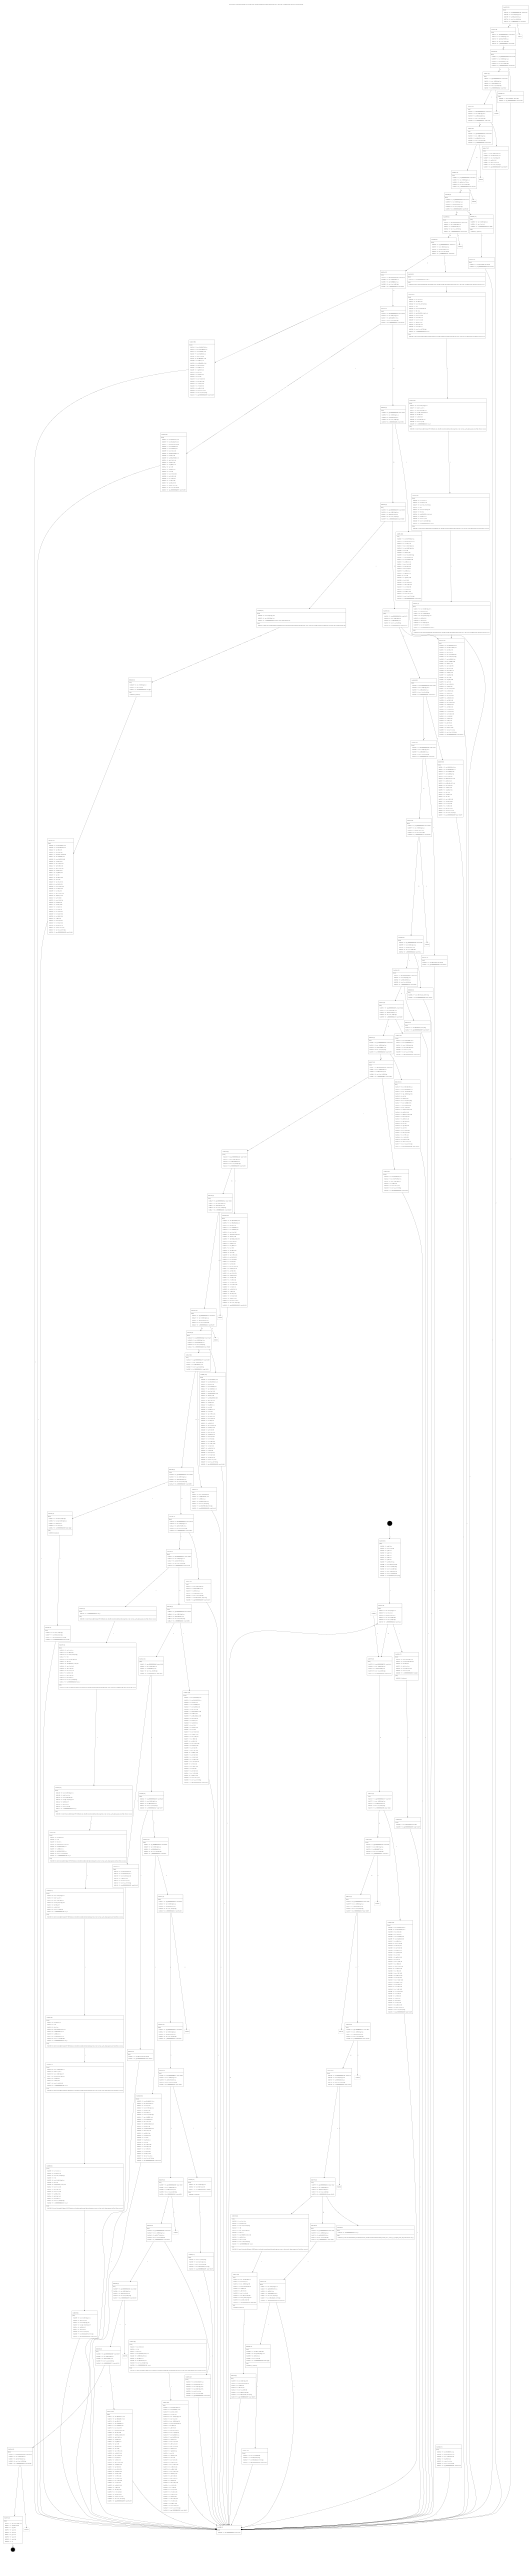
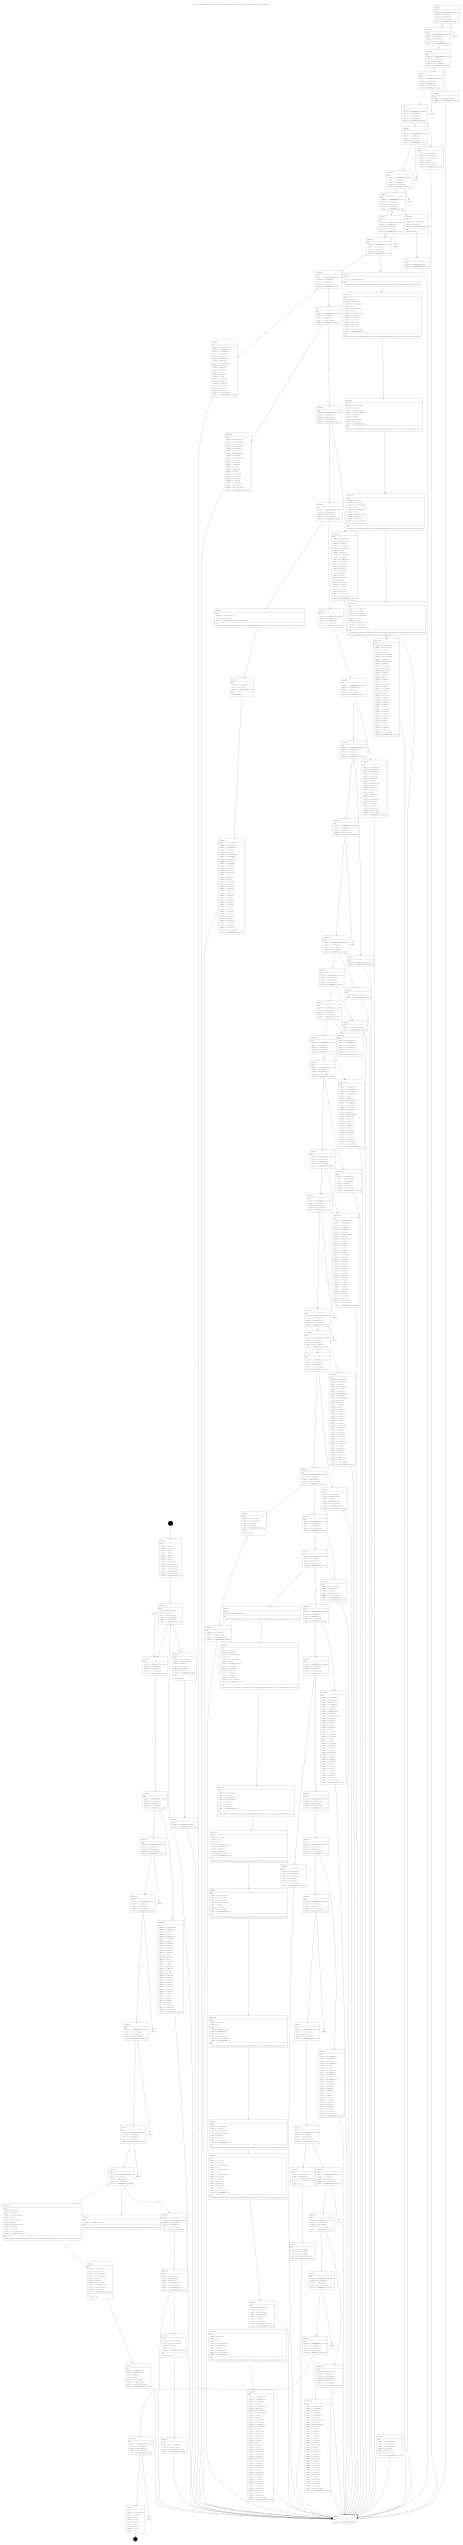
node "0x402547 [12]": removed
